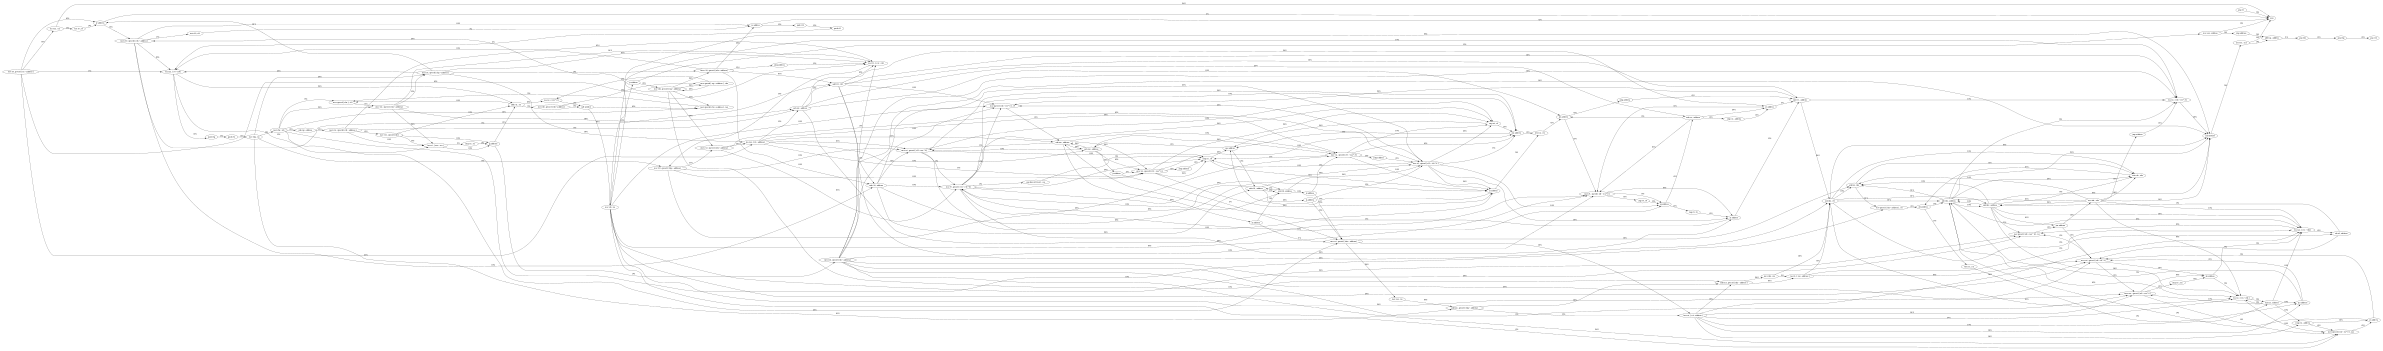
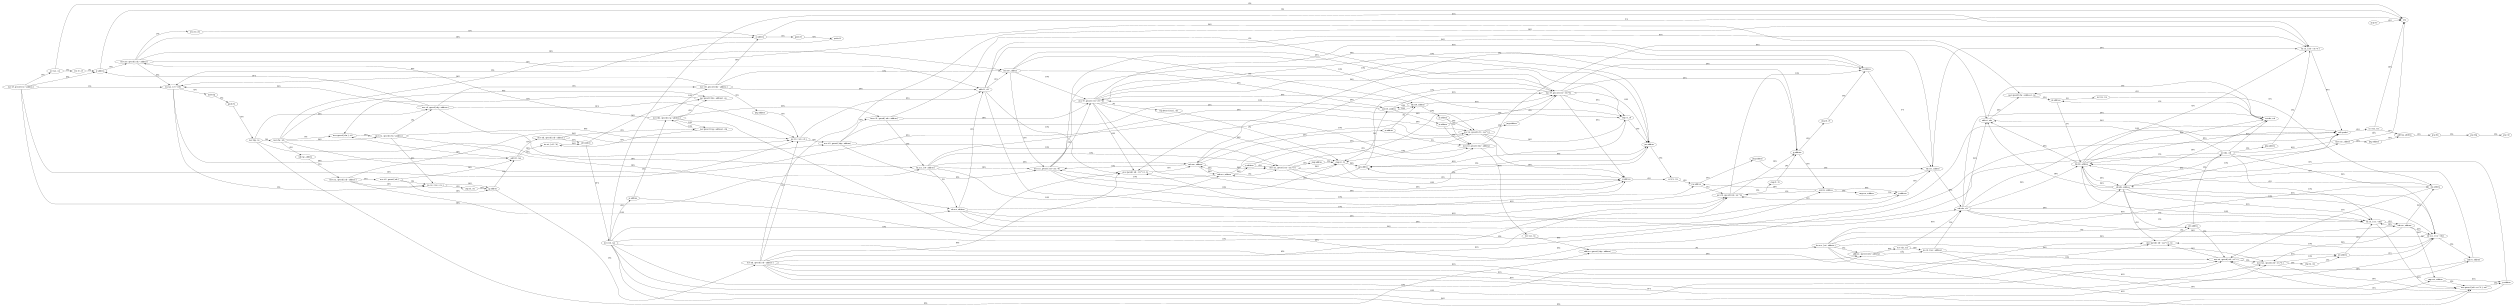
edge "add r11 , r10" -> "lea r11 , [ rcx + r8 ]": reversed
edge "test rdx , rdx" -> "mov qword [ rbx + address ] , rsi": added, label "CFG"
edge "mov rsi , qword [ rbx + address ]" -> "lea rcx , [ rsi - address ]": removed, label "DFG"
